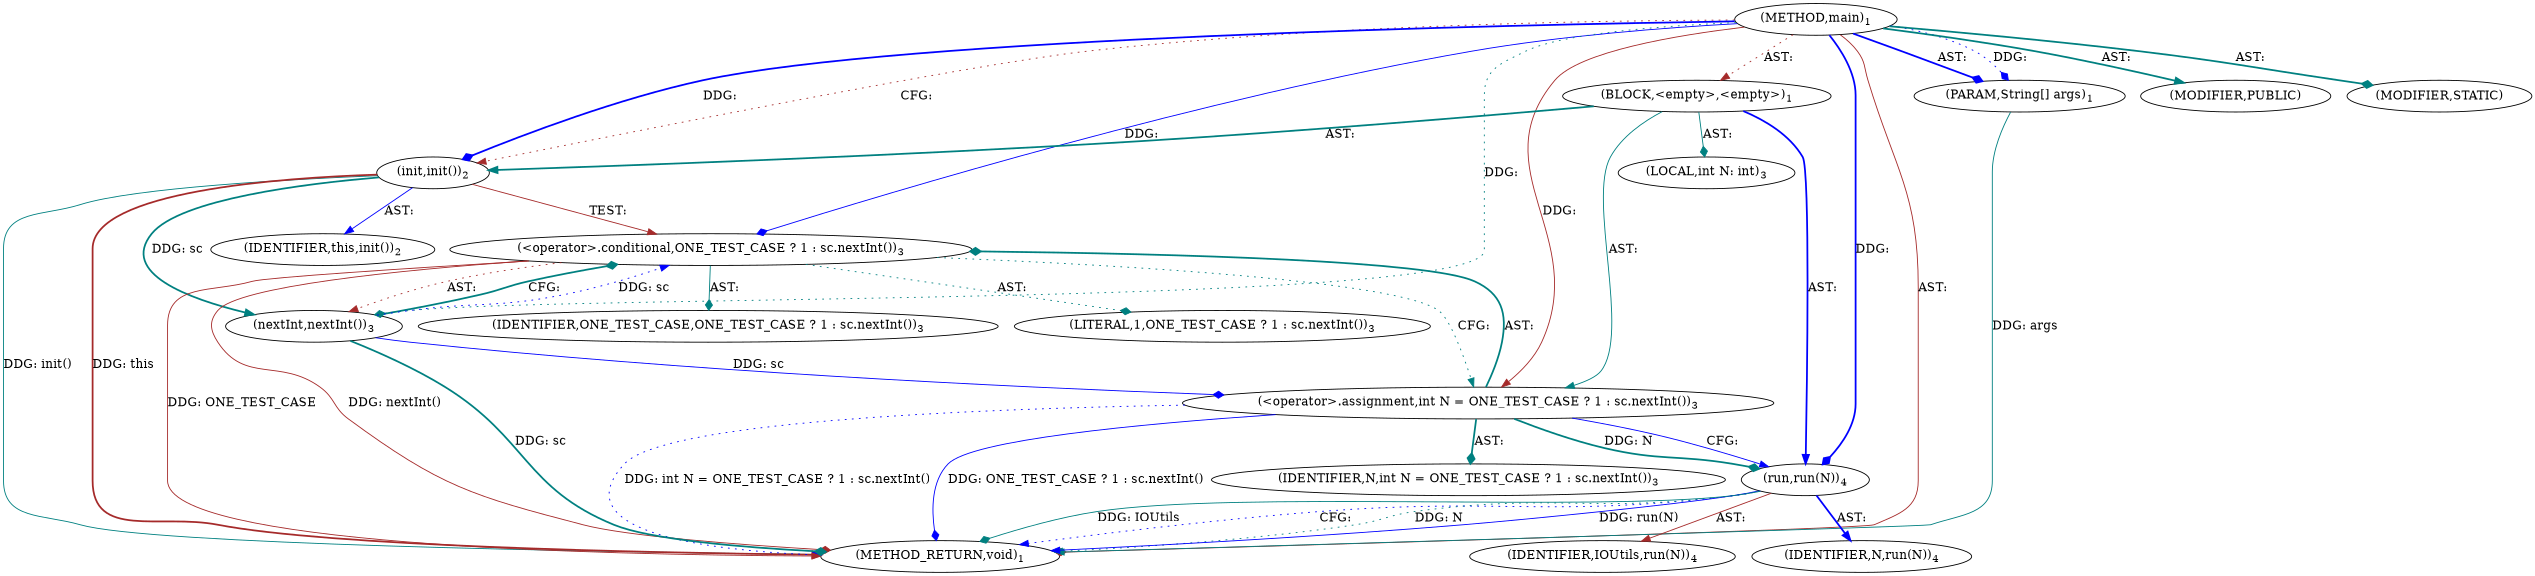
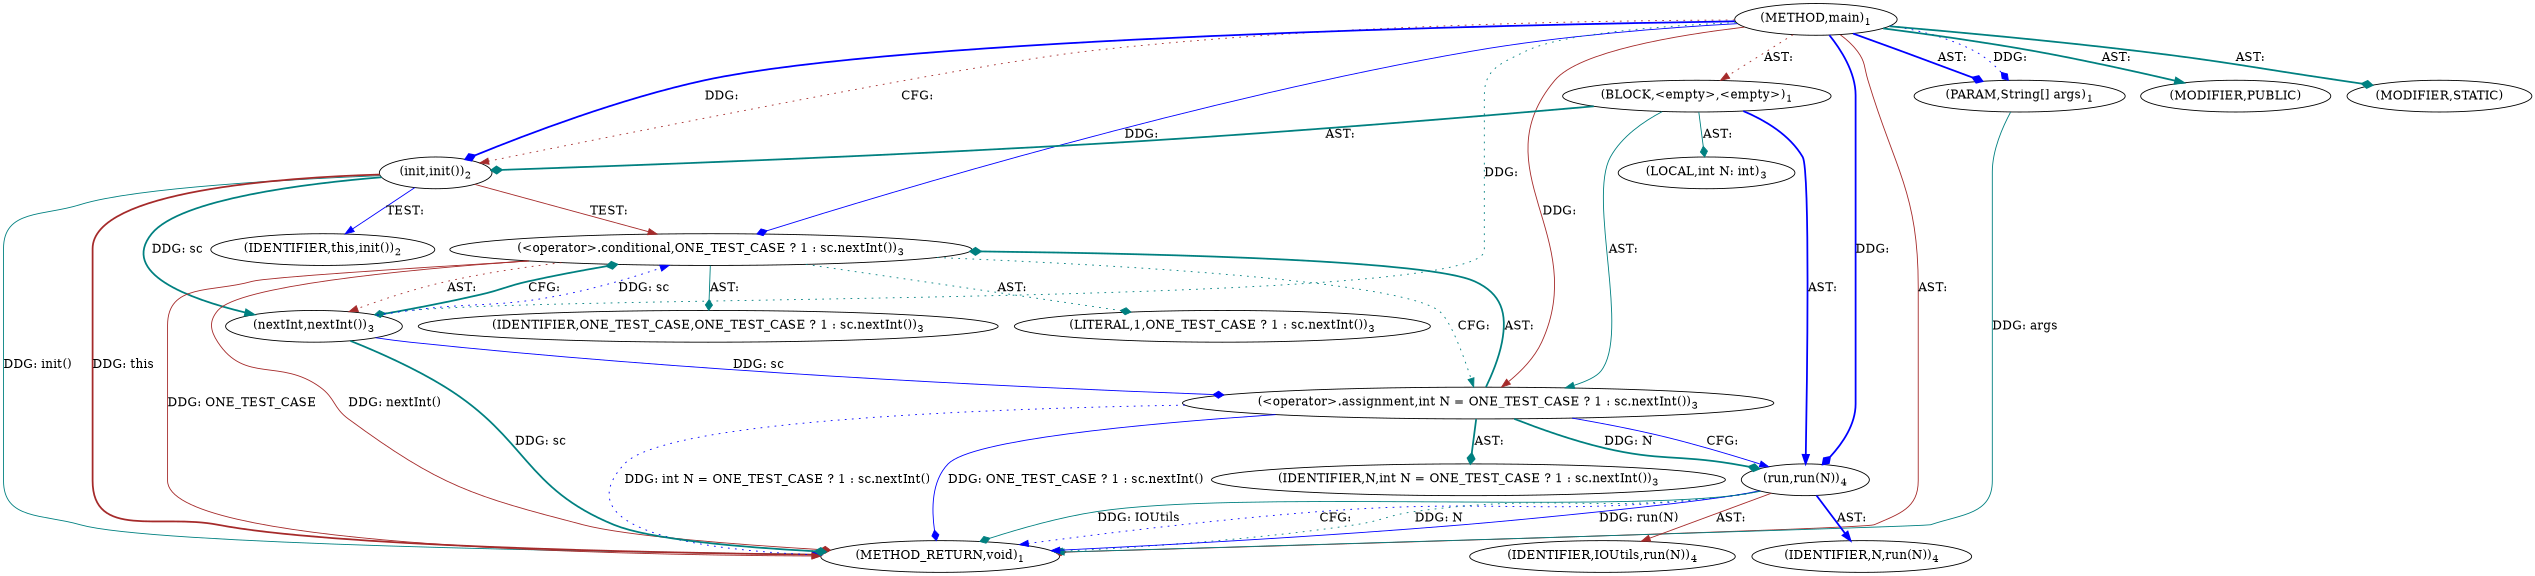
edge "(BLOCK,<empty>,<empty>)" -> "(init,init())": arrowhead normal -> diamond
edge "(init,init())" -> "(IDENTIFIER,this,init())": label "AST: " -> "TEST: "
